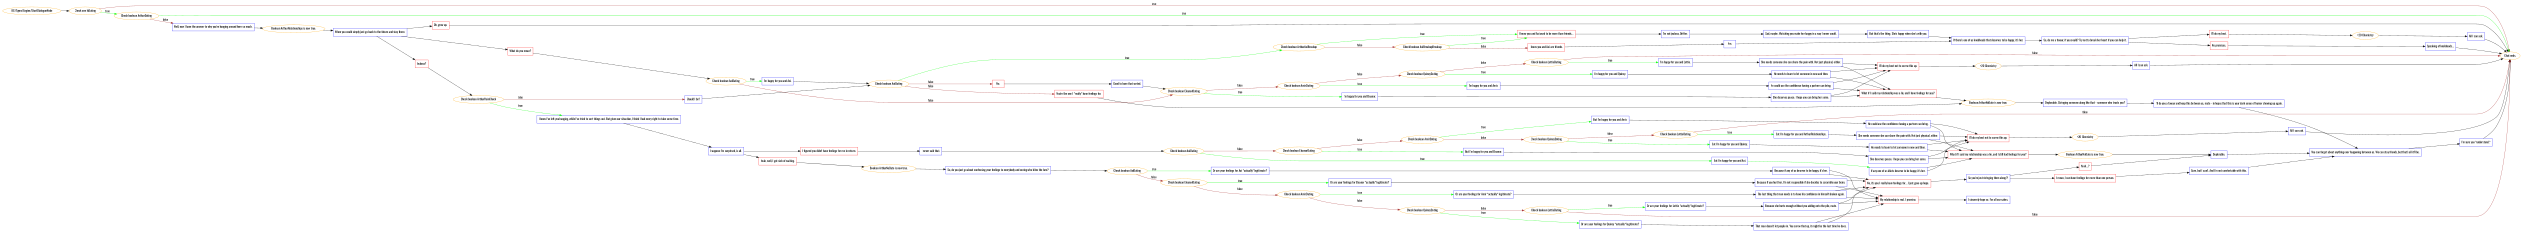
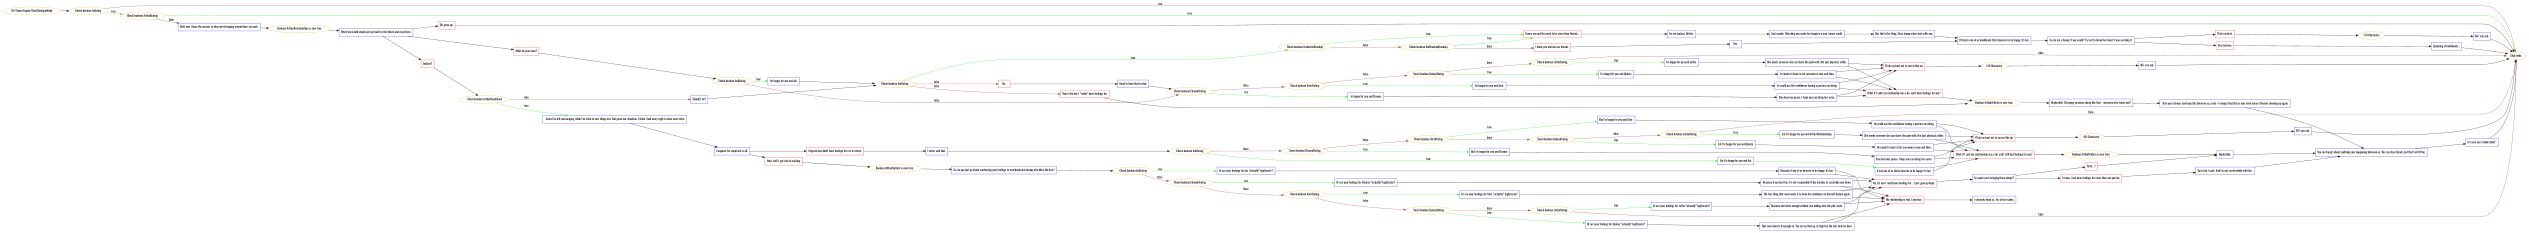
node "Check one IsDating": label "Check one IsDating" -> "Check boolean IsDating"
node "Sure, but I can't. And I'm not comfortable with this.": label "Sure, but I can't. And I'm not comfortable with this." -> "Sure, but I can't. And I'm not comfortable with her."
